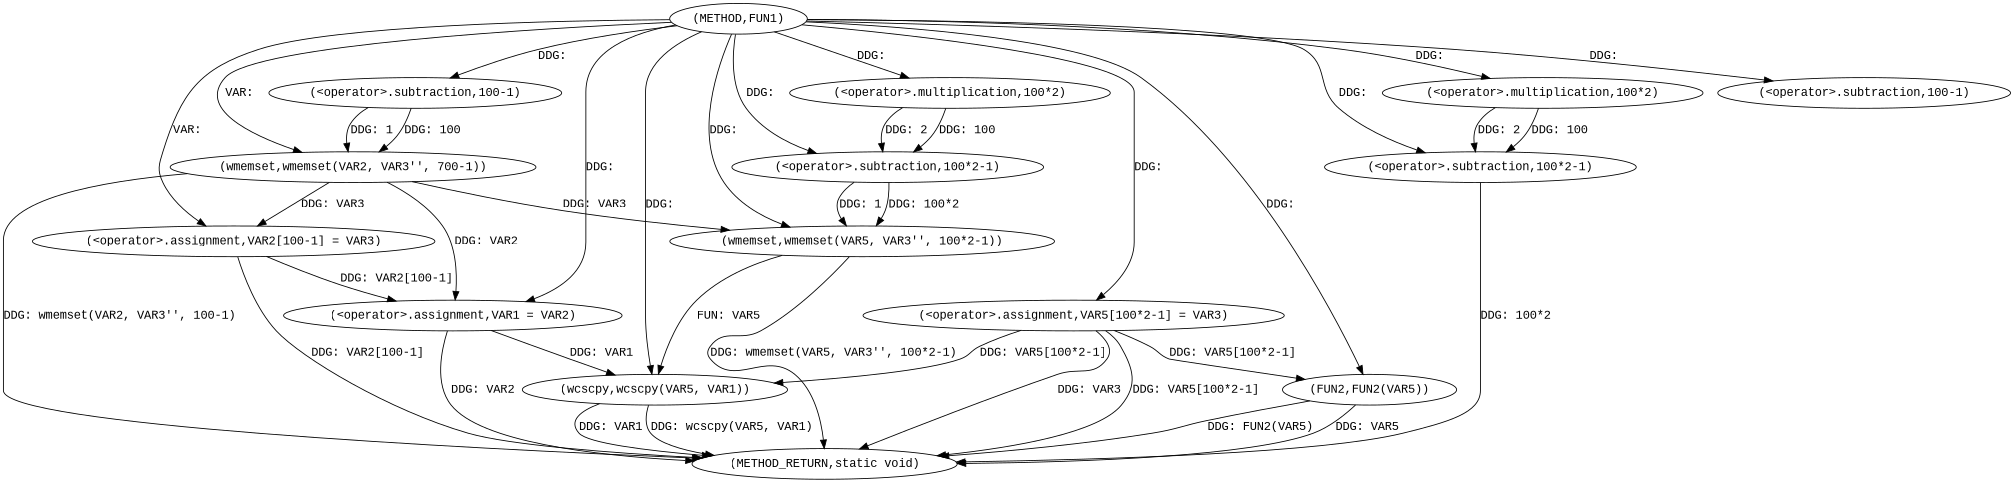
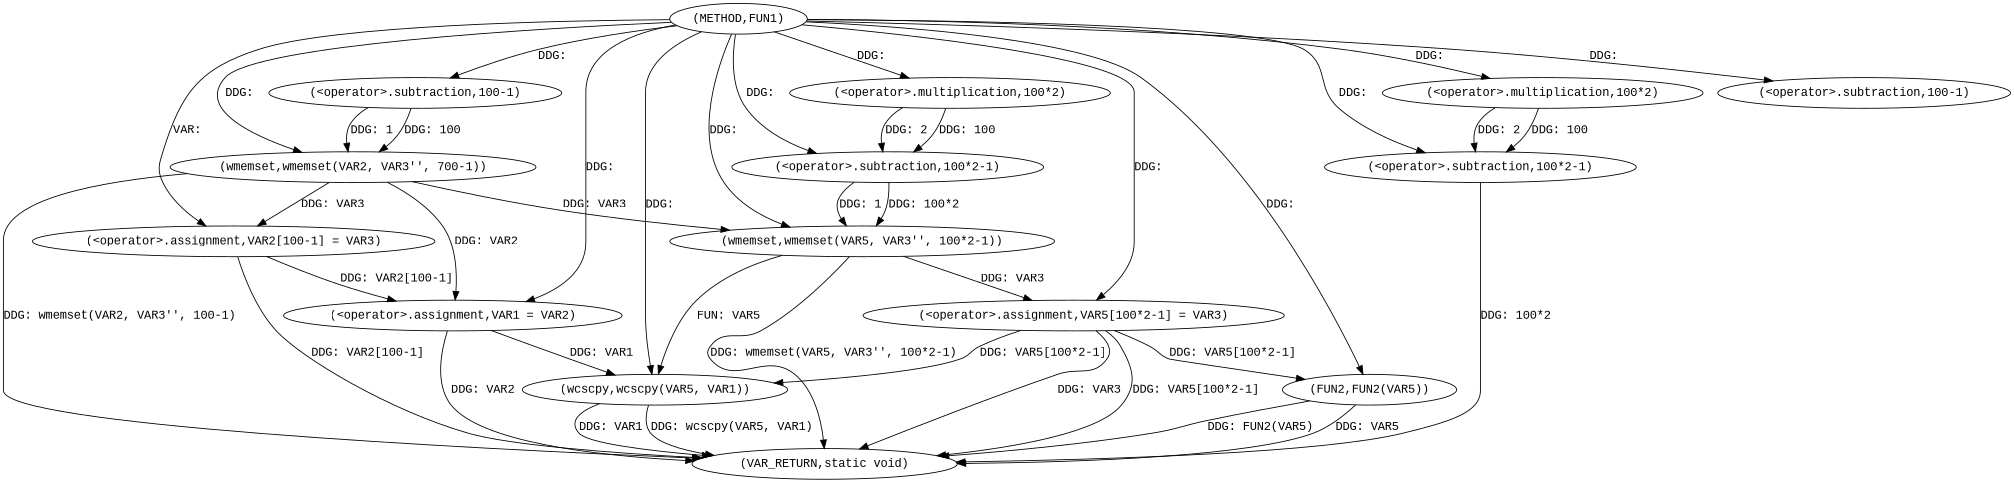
edge "(METHOD,FUN1)" -> "(wmemset,wmemset(VAR2, VAR3'', 700-1))": label "VAR: " -> "DDG: "
edge "(wmemset,wmemset(VAR5, VAR3'', 100*2-1))" -> "(<operator>.assignment,VAR5[100*2-1] = VAR3)": added, label "DDG: VAR3"
node "(METHOD_RETURN,static void)": label "(METHOD_RETURN,static void)" -> "(VAR_RETURN,static void)"
